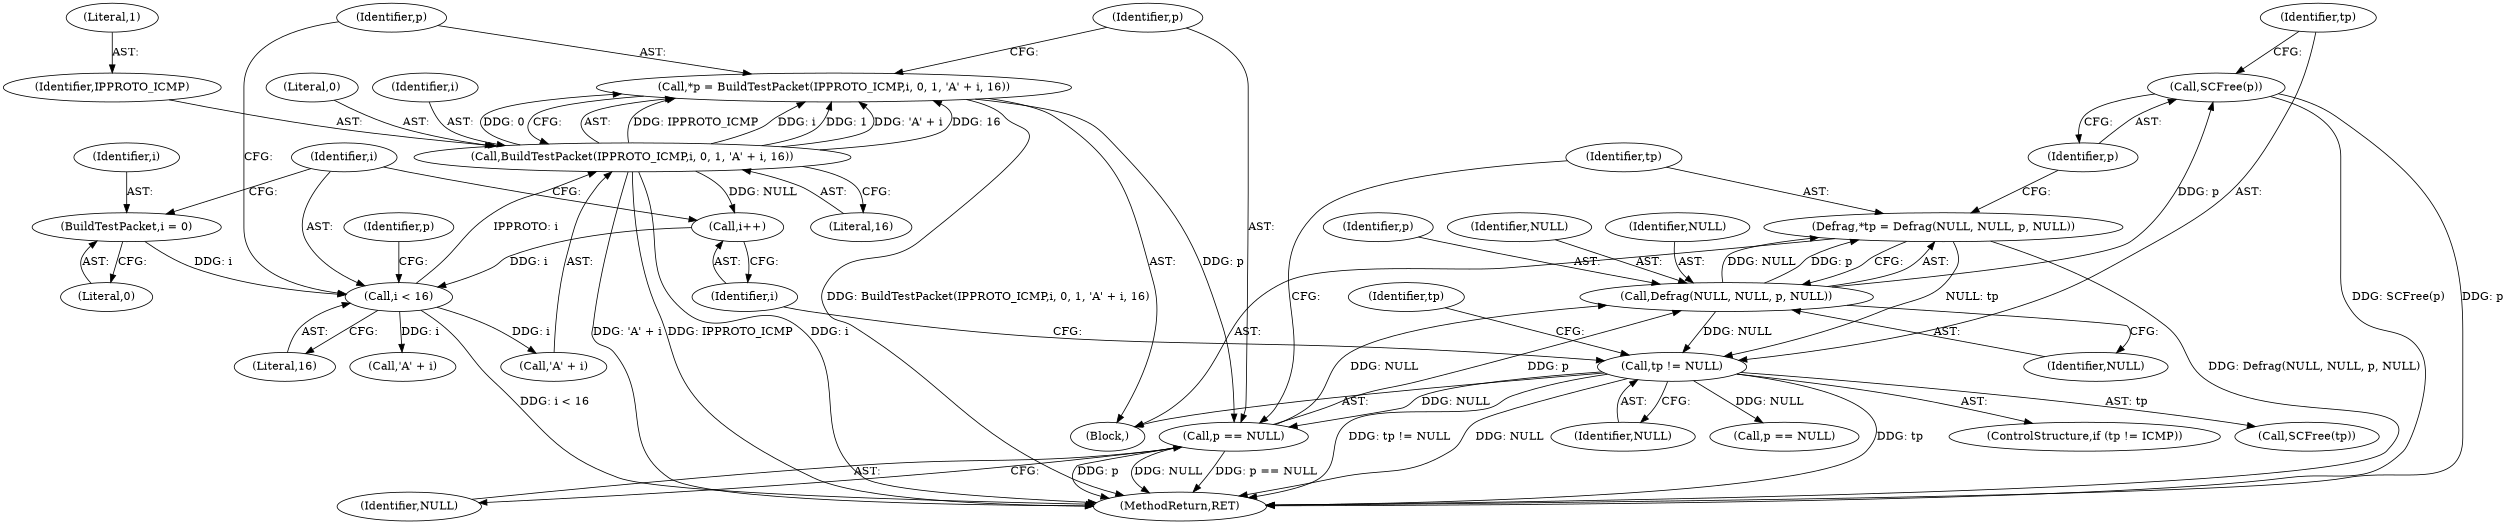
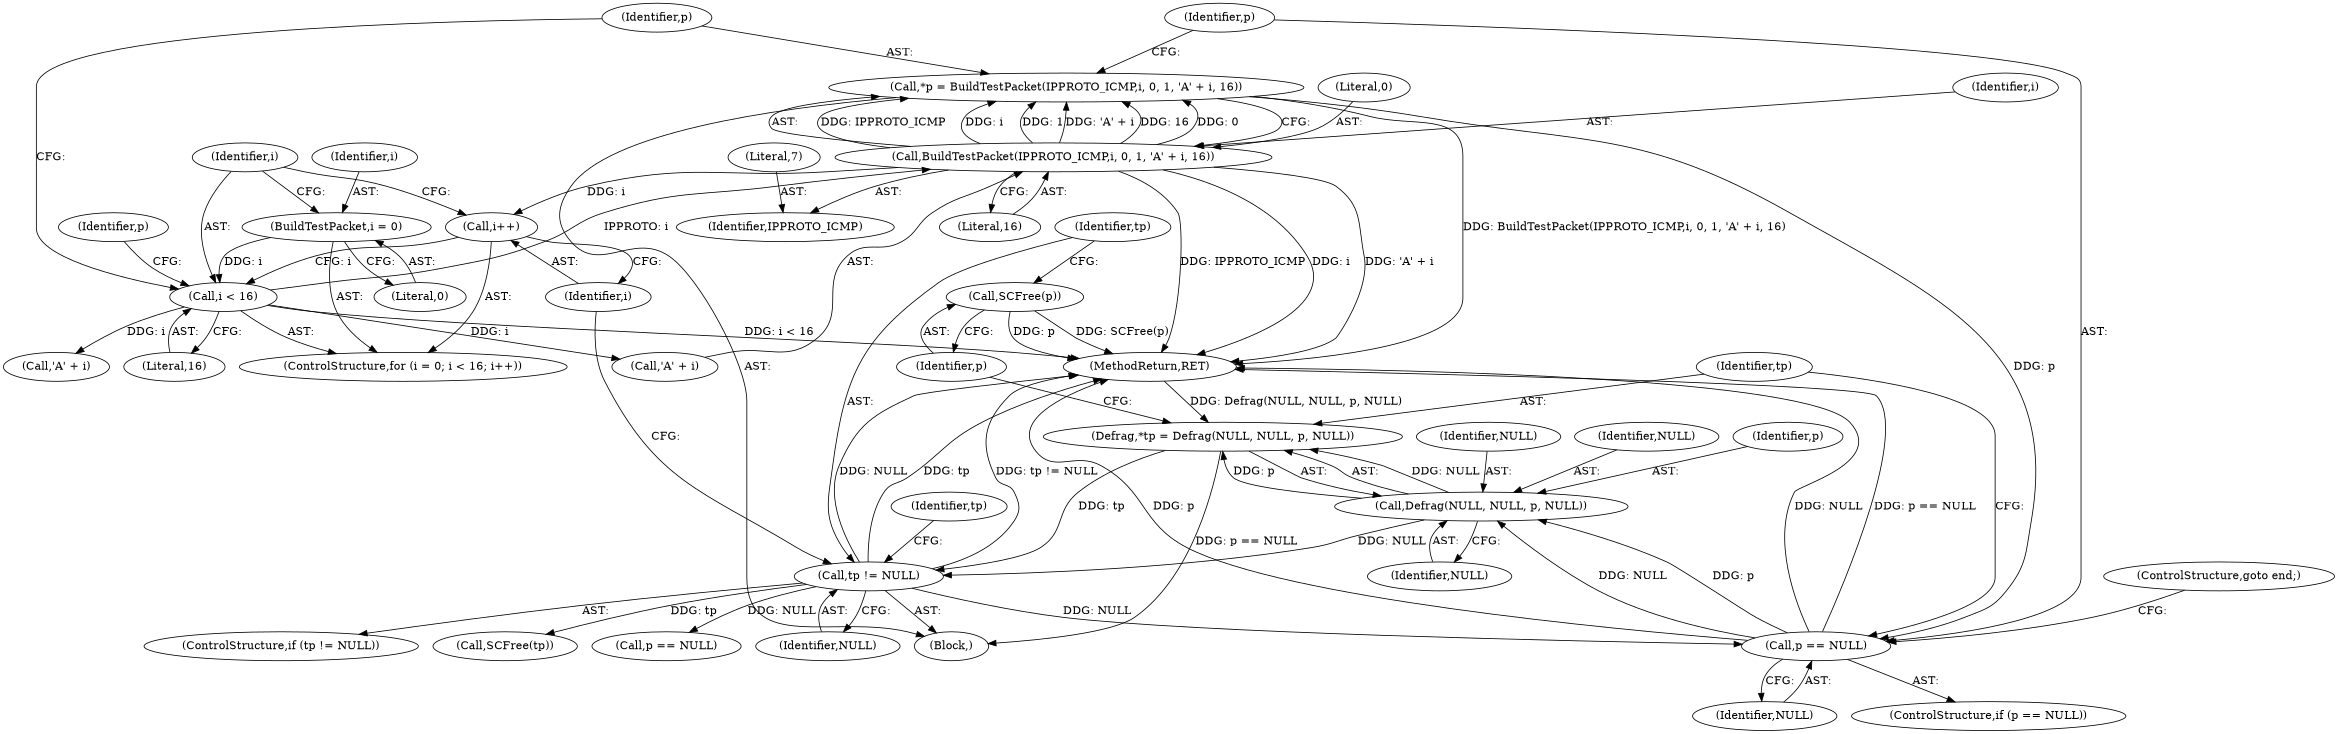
node "(Literal,1)": label "(Literal,1)" -> "(Literal,7)"
edge "(Identifier,IPPROTO_ICMP)" -> "(Call,BuildTestPacket(IPPROTO_ICMP,i, 0, 1, 'A' + i, 16))": reversed
edge "(Call,BuildTestPacket(IPPROTO_ICMP,i, 0, 1, 'A' + i, 16))" -> "(Call,i++)": label "DDG: NULL" -> "DDG: i"
edge "(Call,Defrag(NULL, NULL, p, NULL))" -> "(Call,SCFree(p))": removed, label "DDG: p"
edge "(Call,i++)" -> "(Call,i < 16)": label "DDG: i" -> "CFG: i"
edge "(Defrag,*tp = Defrag(NULL, NULL, p, NULL))" -> "(Call,Defrag(NULL, NULL, p, NULL))": label "CFG: " -> "AST: "
edge "(Defrag,*tp = Defrag(NULL, NULL, p, NULL))" -> "(Call,tp != NULL)": label "NULL: tp" -> "DDG: tp"
edge "(Defrag,*tp = Defrag(NULL, NULL, p, NULL))" -> "(Block,)": label "AST: " -> "DDG: p == NULL"
node "(ControlStructure,for (i = 0; i < 16; i++))": added
edge "(Call,tp != NULL)" -> "(Call,SCFree(tp))": label "AST: tp" -> "DDG: tp"
node "(ControlStructure,if (tp != ICMP))": label "(ControlStructure,if (tp != ICMP))" -> "(ControlStructure,if (tp != NULL))"
edge "(Defrag,*tp = Defrag(NULL, NULL, p, NULL))" -> "(MethodReturn,RET)": reversed
node "(ControlStructure,goto end;)": added
node "(ControlStructure,if (p == NULL))": added
